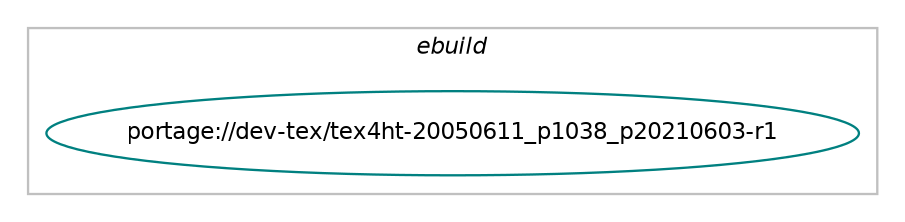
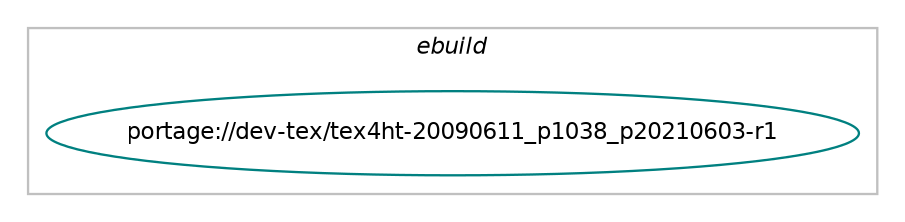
node "portage://dev-tex/tex4ht-20050611_p1038_p20210603-r1": label "portage://dev-tex/tex4ht-20050611_p1038_p20210603-r1" -> "portage://dev-tex/tex4ht-20090611_p1038_p20210603-r1"
